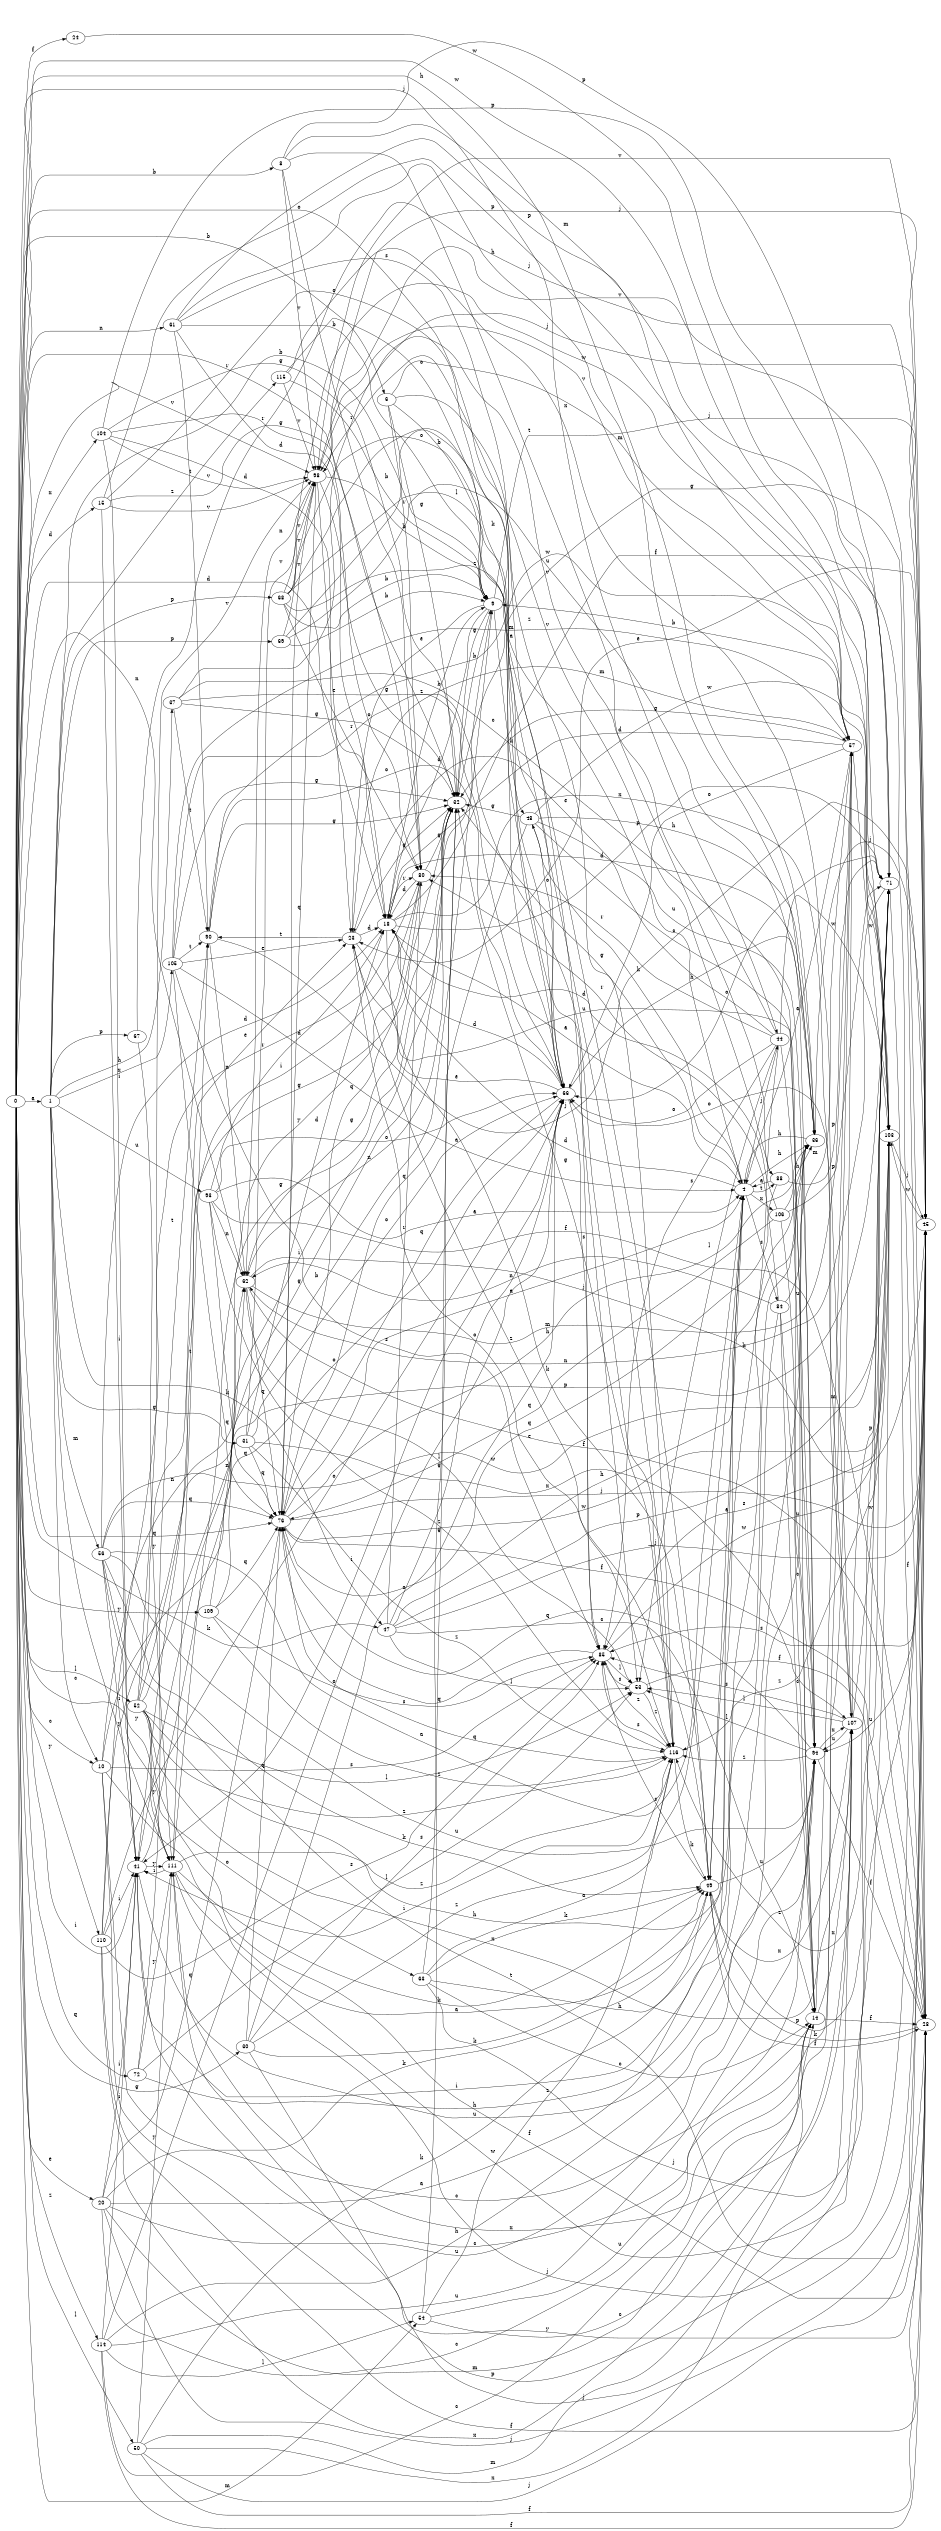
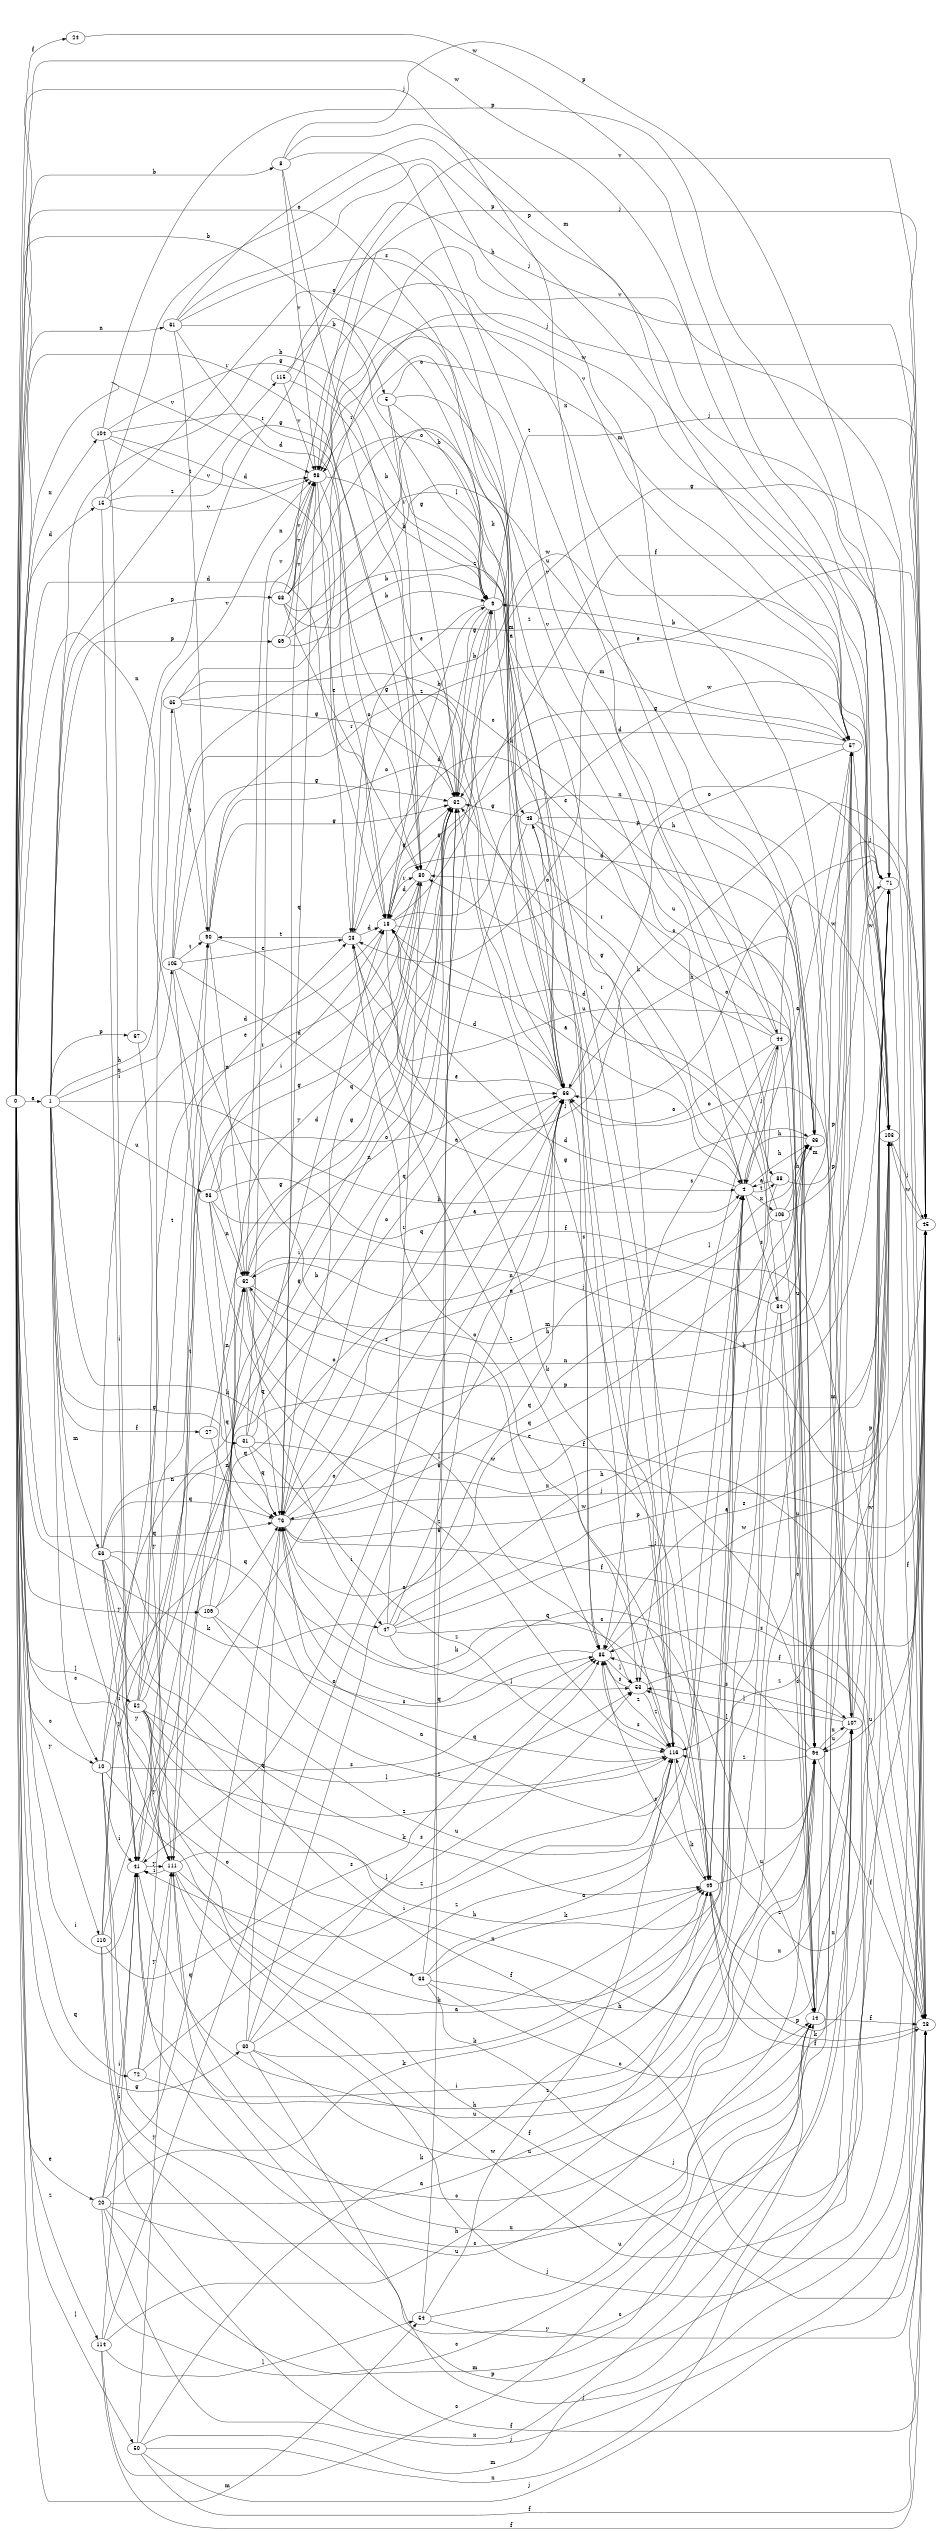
edge "0" -> "36": now "1" -> "36"
node "6": label "6" -> "5"
node "37": label "37" -> "35"
node "27": added
edge "110" -> "41": now "10" -> "41"
edge "56" -> "28": label "t" -> "f"
edge "114" -> "94": now "30" -> "94"
